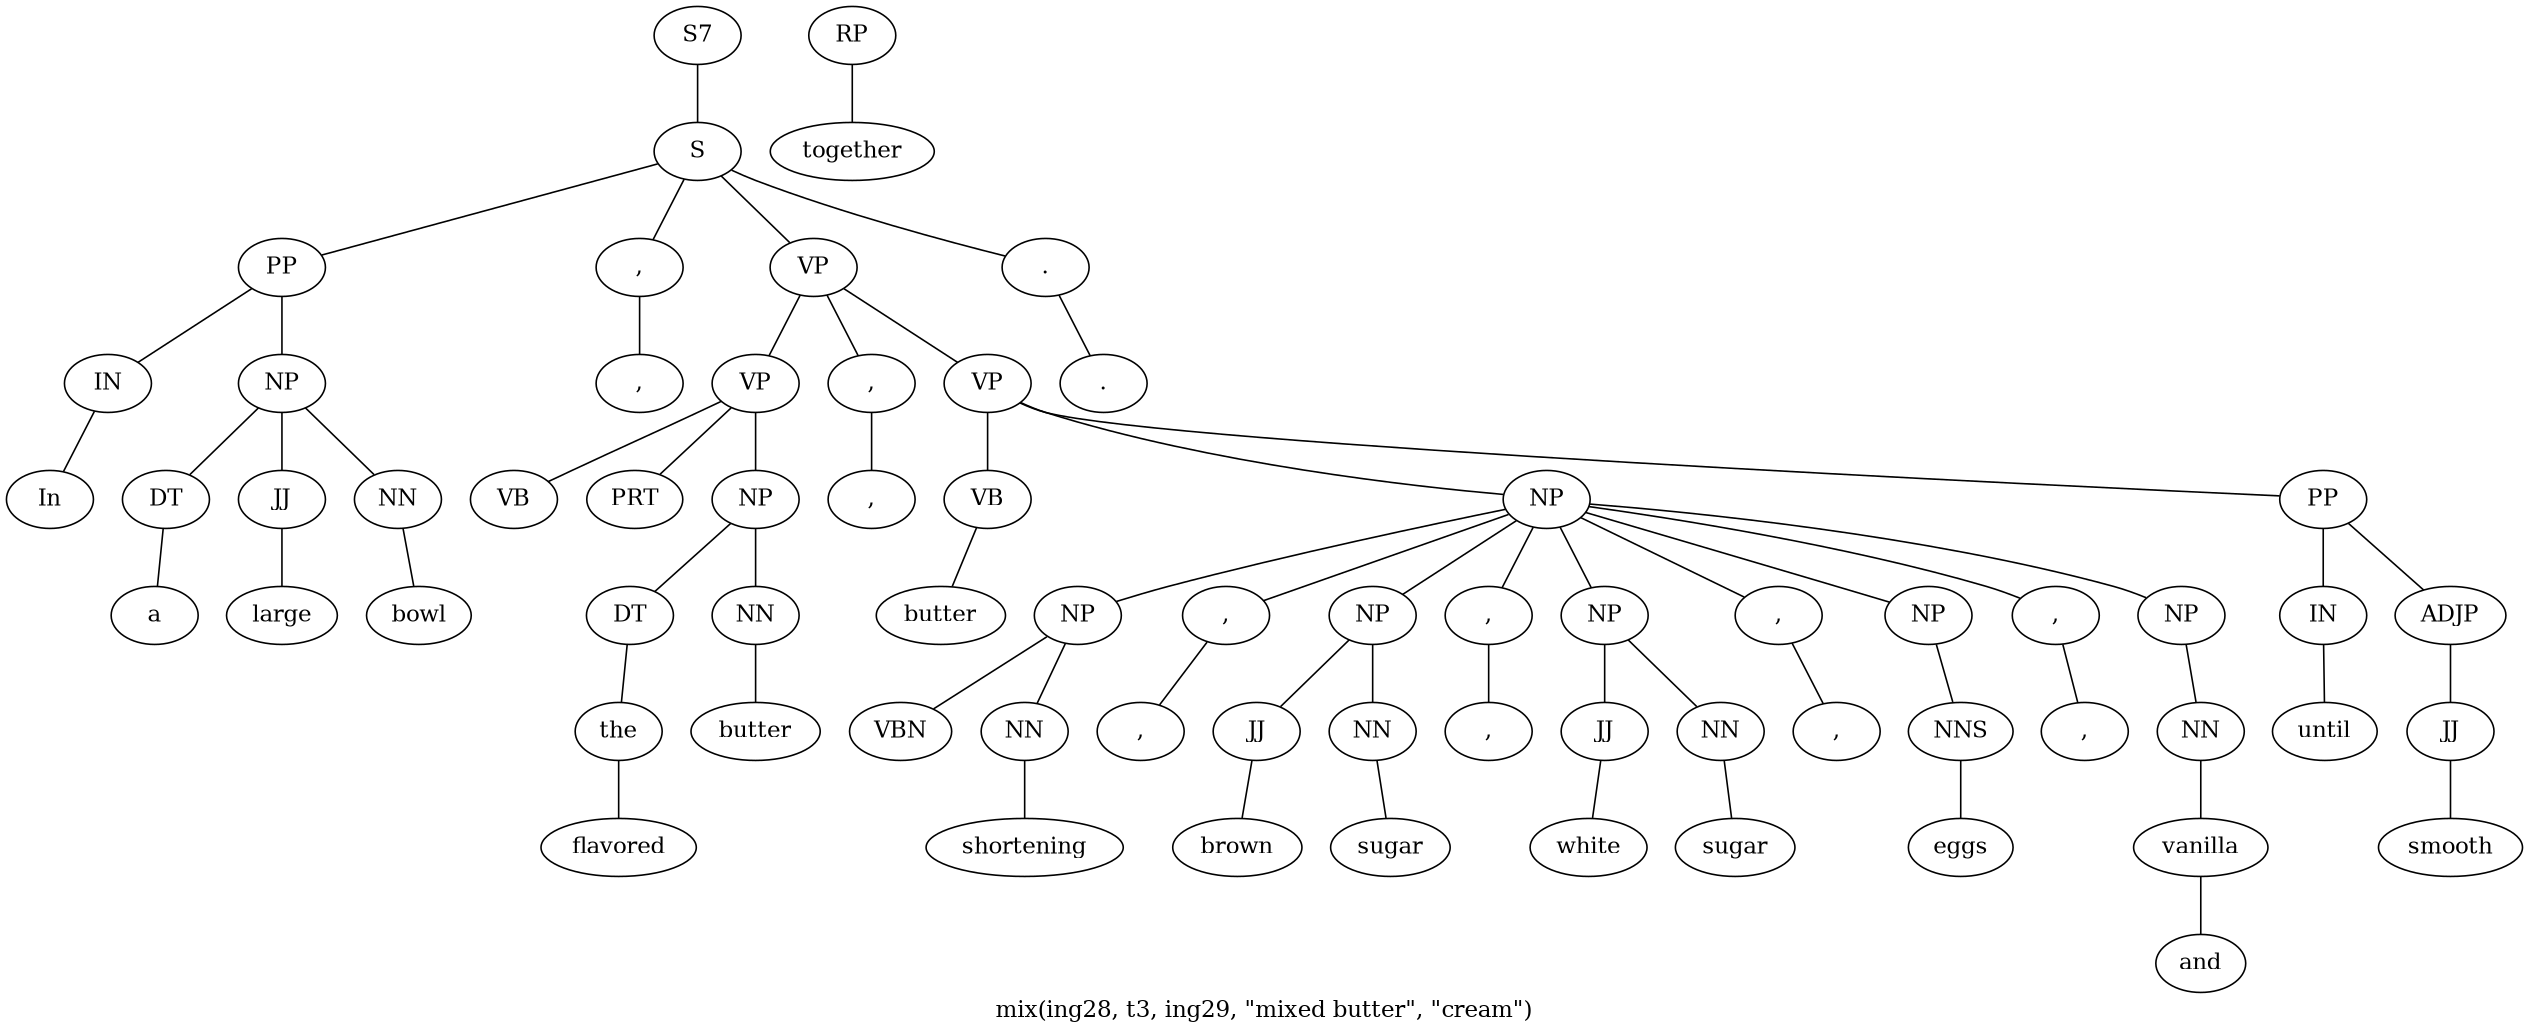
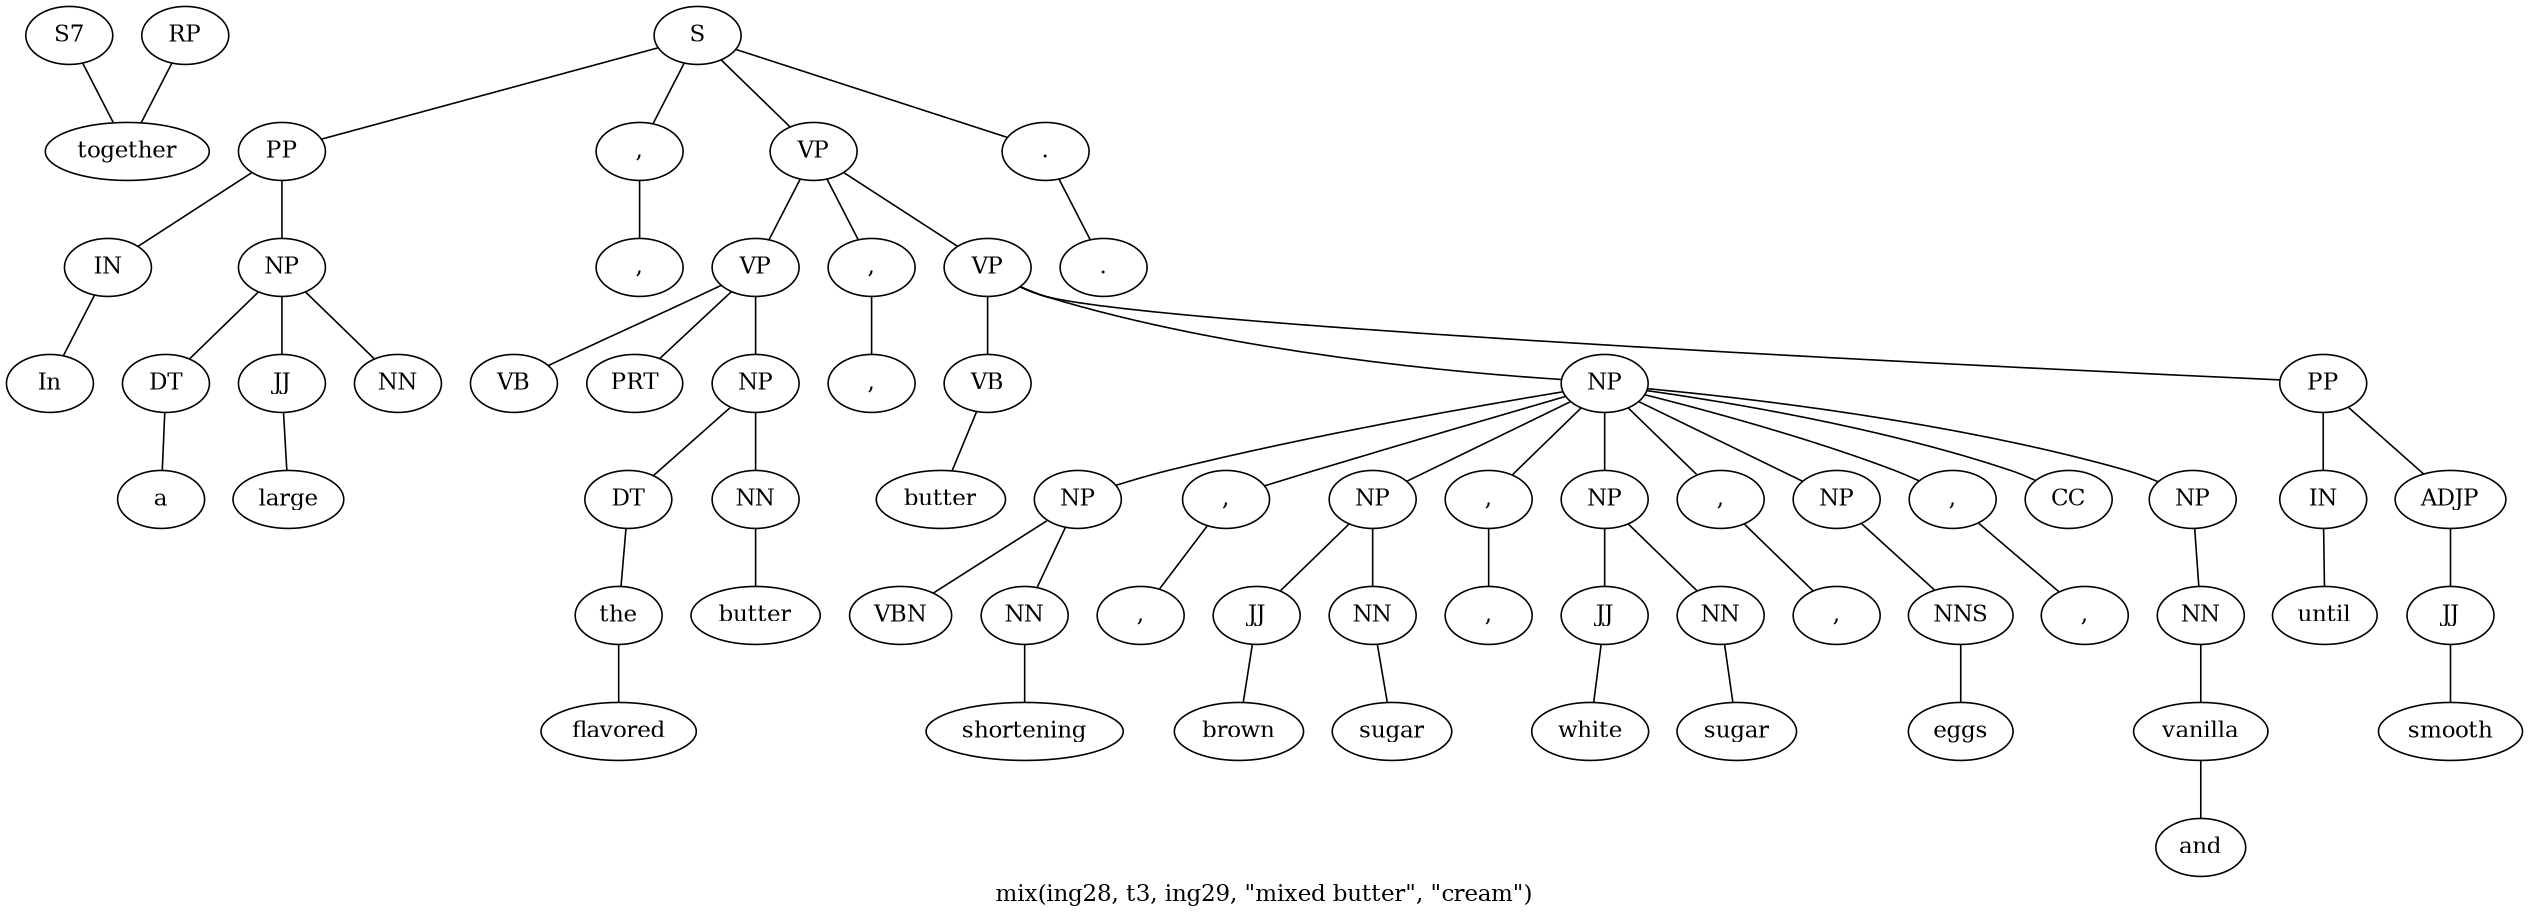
edge "S7" -- "S": now "S7" -- "together"
node "CC": added
node "bowl": removed
